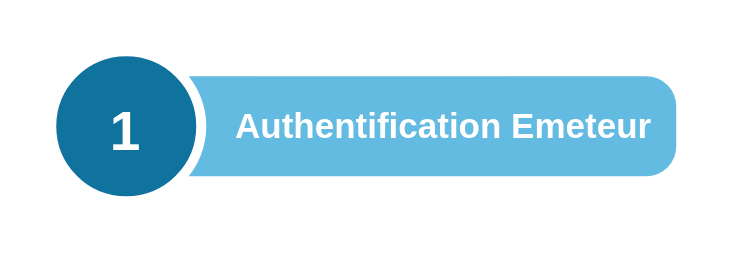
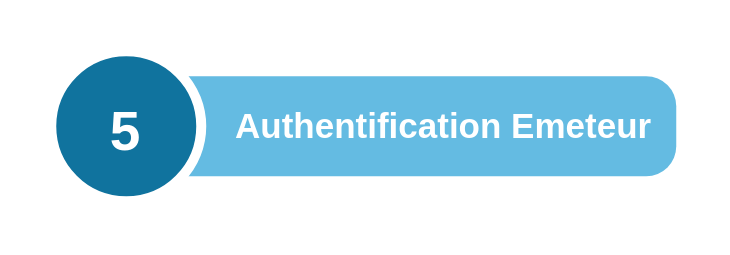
node "1": label "1" -> "5"
